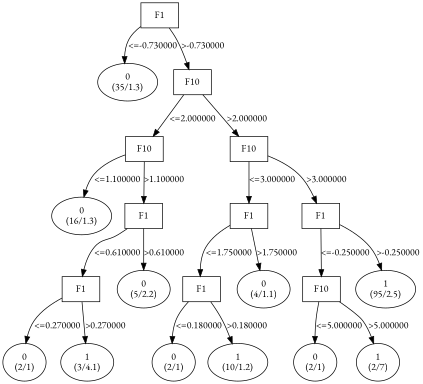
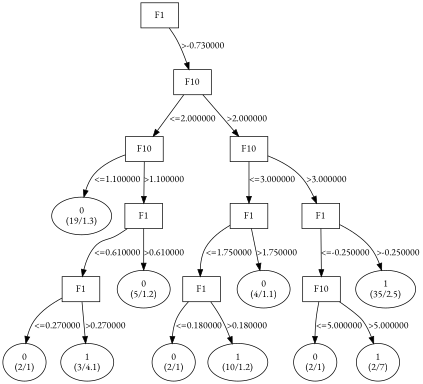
node "0 (35/1.3)": removed
node "0 (16/1.3)": label "0 (16/1.3)" -> "0 (19/1.3)"
node "0 (5/2.2)": label "0 (5/2.2)" -> "0 (5/1.2)"
node "1 (95/2.5)": label "1 (95/2.5)" -> "1 (35/2.5)"
